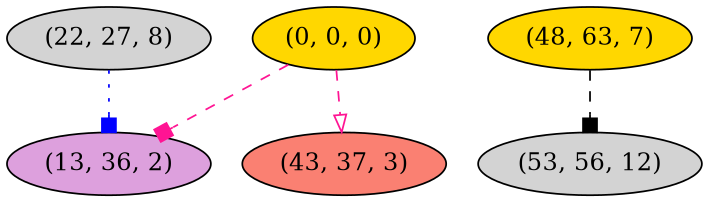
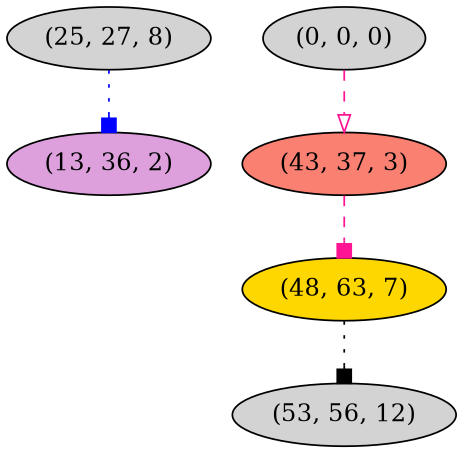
node "(22, 27, 8)": label "(22, 27, 8)" -> "(25, 27, 8)"
node "(0, 0, 0)": fillcolor gold -> lightgrey
edge "(48, 63, 7)" -> "(53, 56, 12)": style dashed -> dotted
edge "(0, 0, 0)" -> "(13, 36, 2)": removed
edge "(43, 37, 3)" -> "(48, 63, 7)": added
